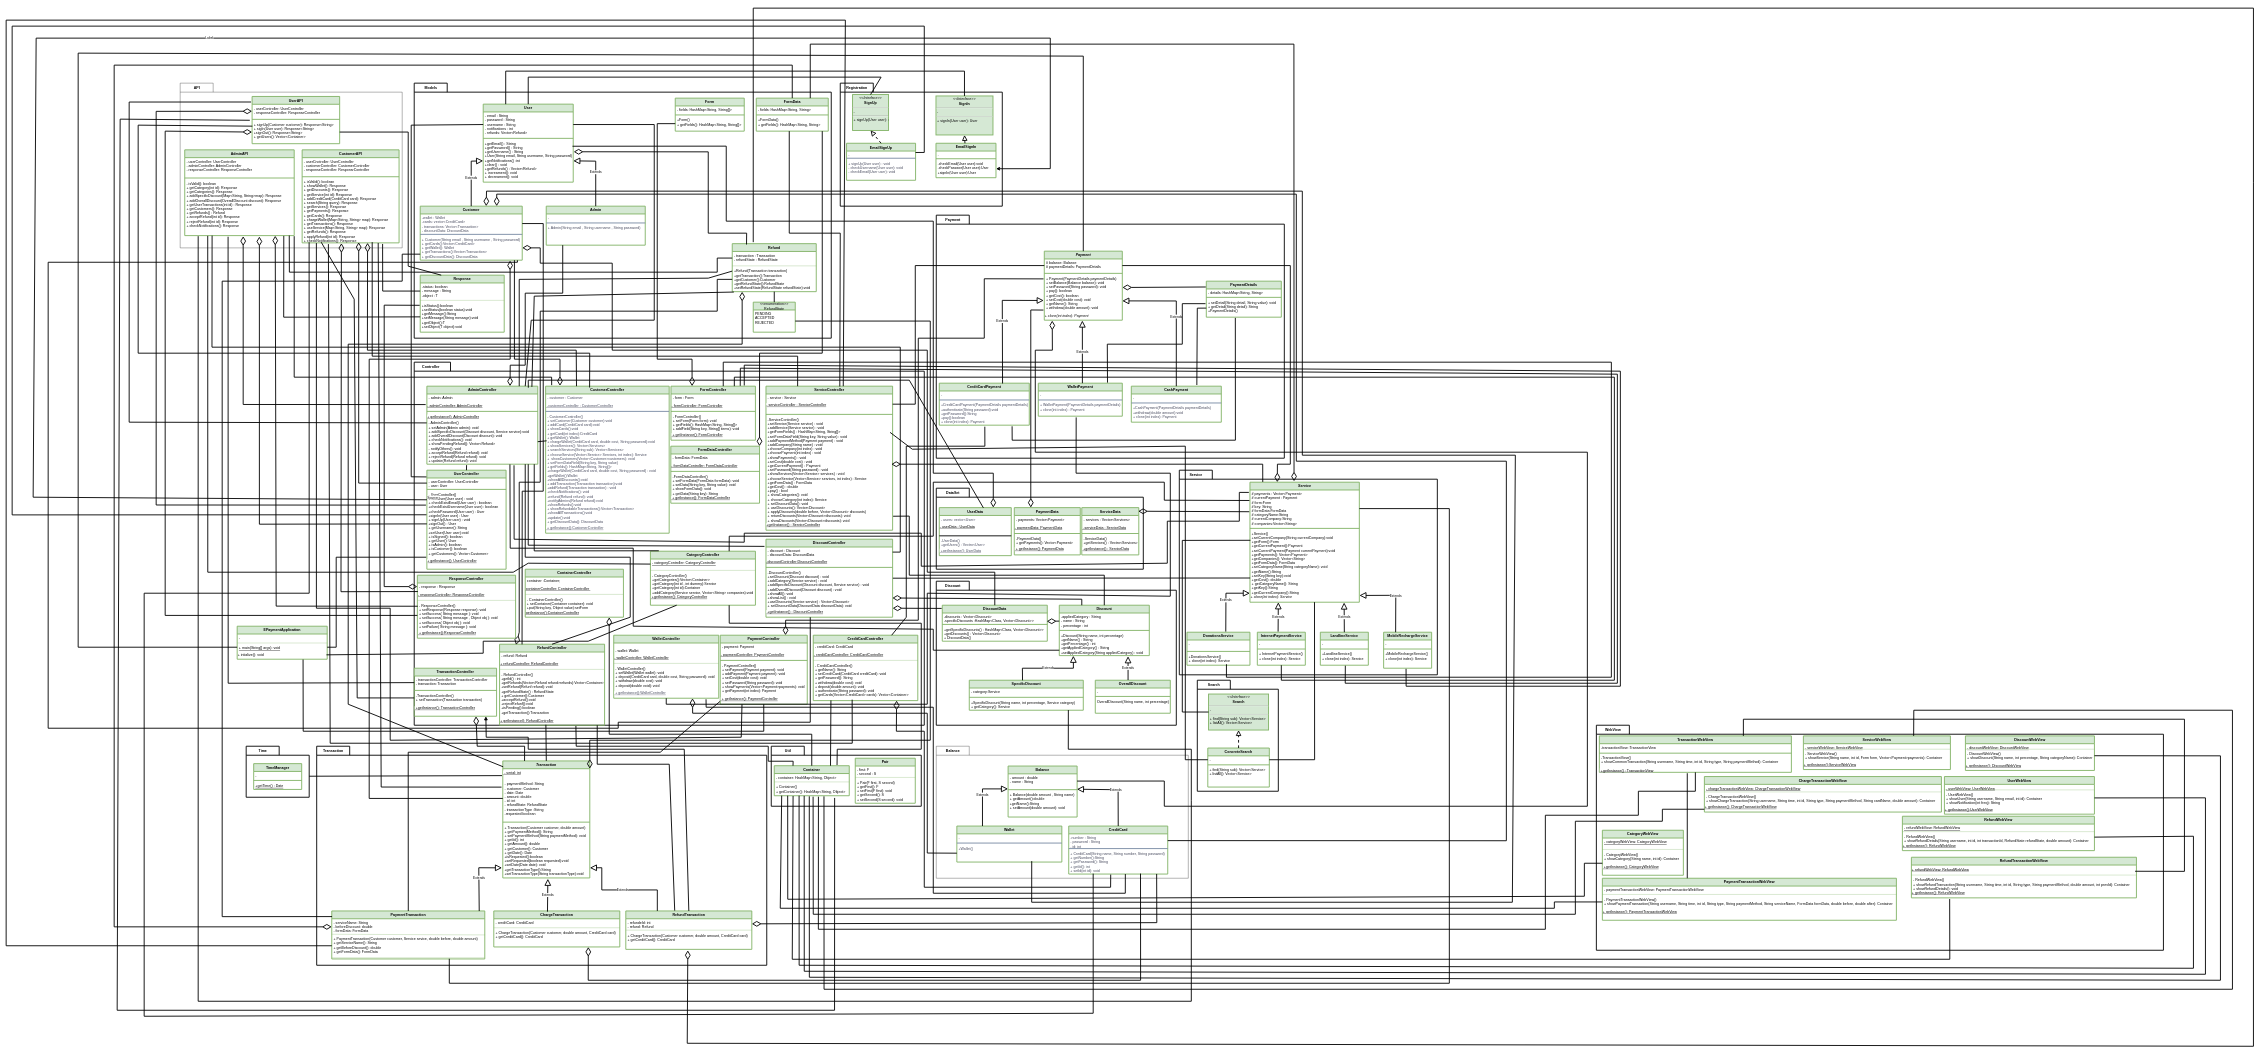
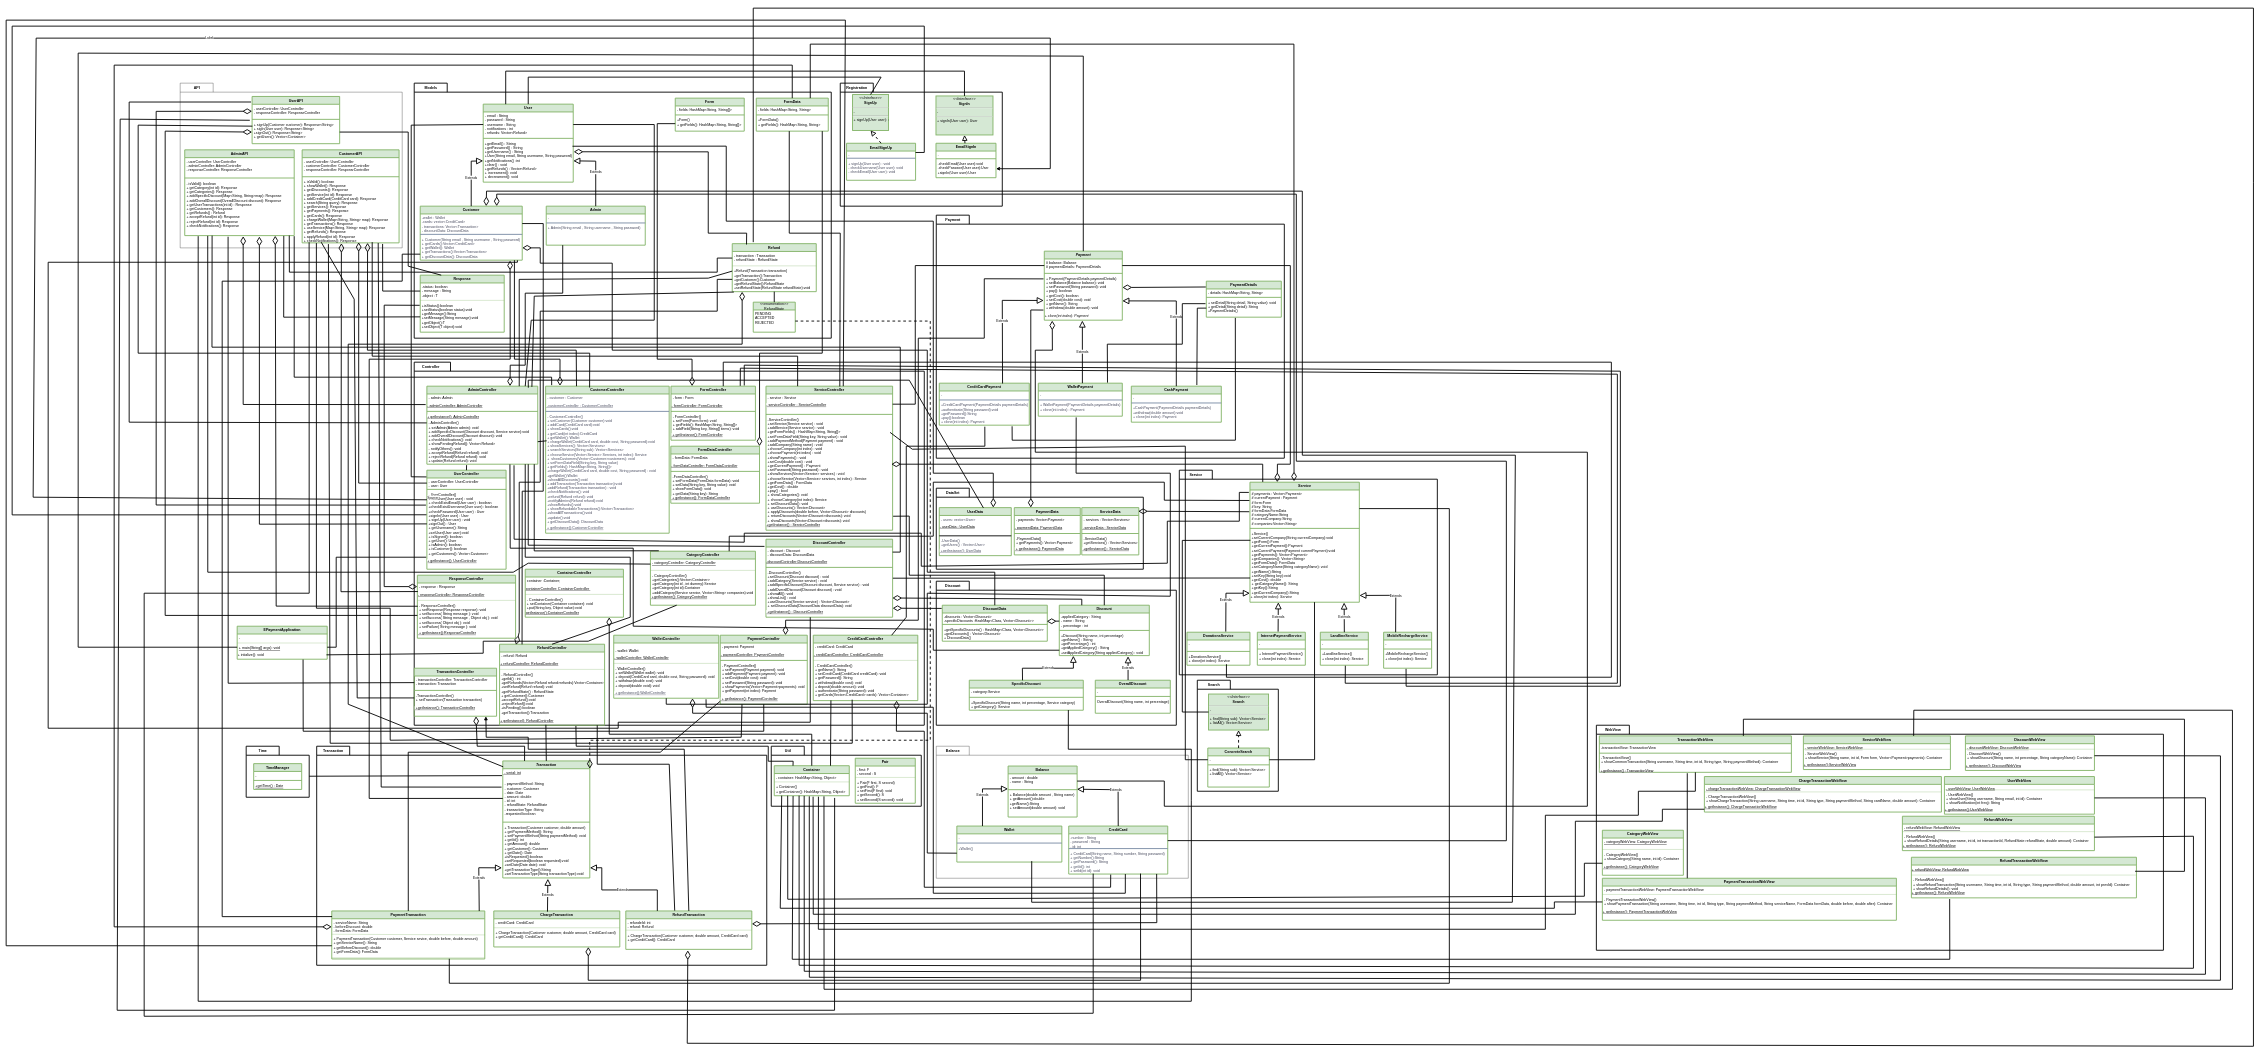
edge "FormController" -- "InternetPaymentService": removed
node "- ContainerController() + setContainer(Container container): void +put(String key, Object value):setForm": label "- ContainerController() + setContainer(Container container): void +put(String key, Object value):setForm" -> "- ContainerController() + setContainer(Container container): void +put(String key, Object value):void"
edge "+getInstance(): CategoryController" -- "Container": removed
edge "PENDING ACCEPTED REJECTED" -> "- serial: int": style solid -> dashed
